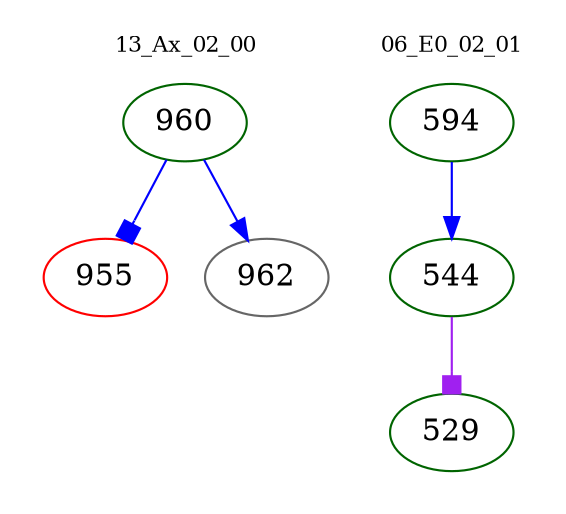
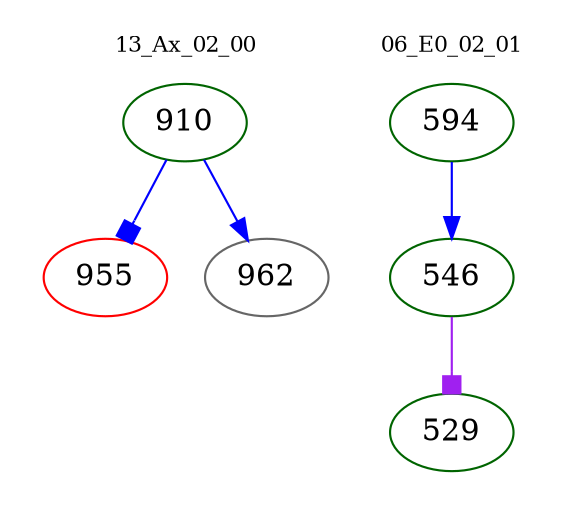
node "960": label "960" -> "910"
node "544": label "544" -> "546"
